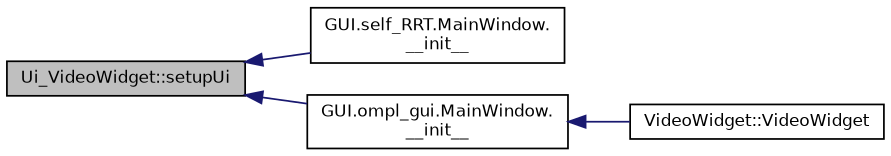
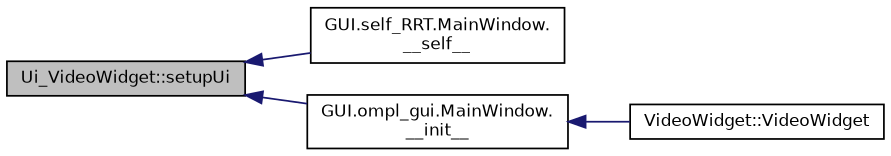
node "GUI.self_RRT.MainWindow. __init__": label "GUI.self_RRT.MainWindow. __init__" -> "GUI.self_RRT.MainWindow. __self__"
